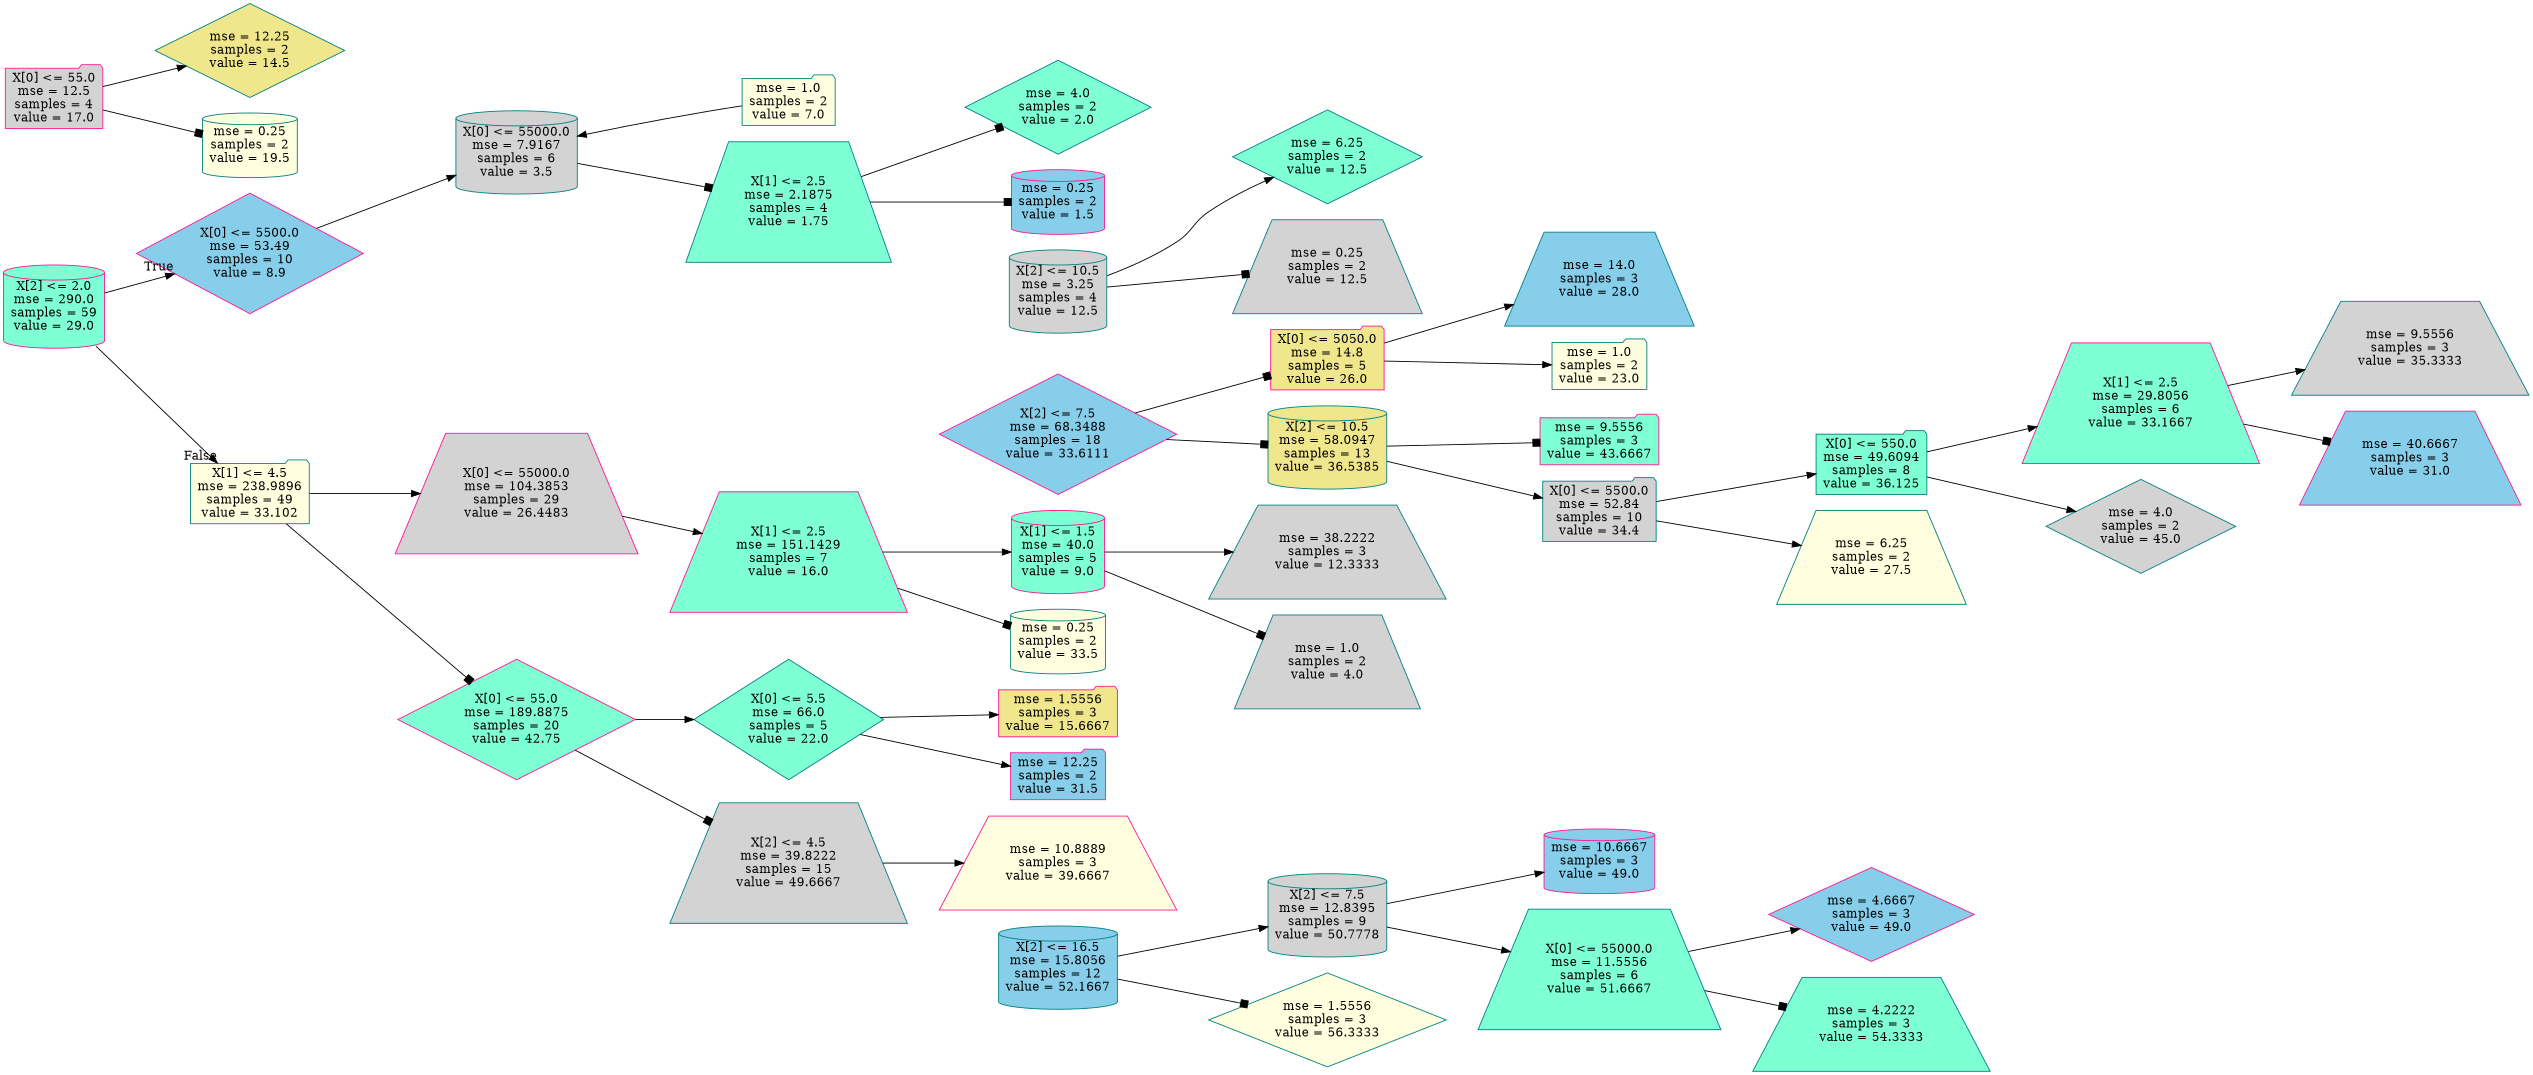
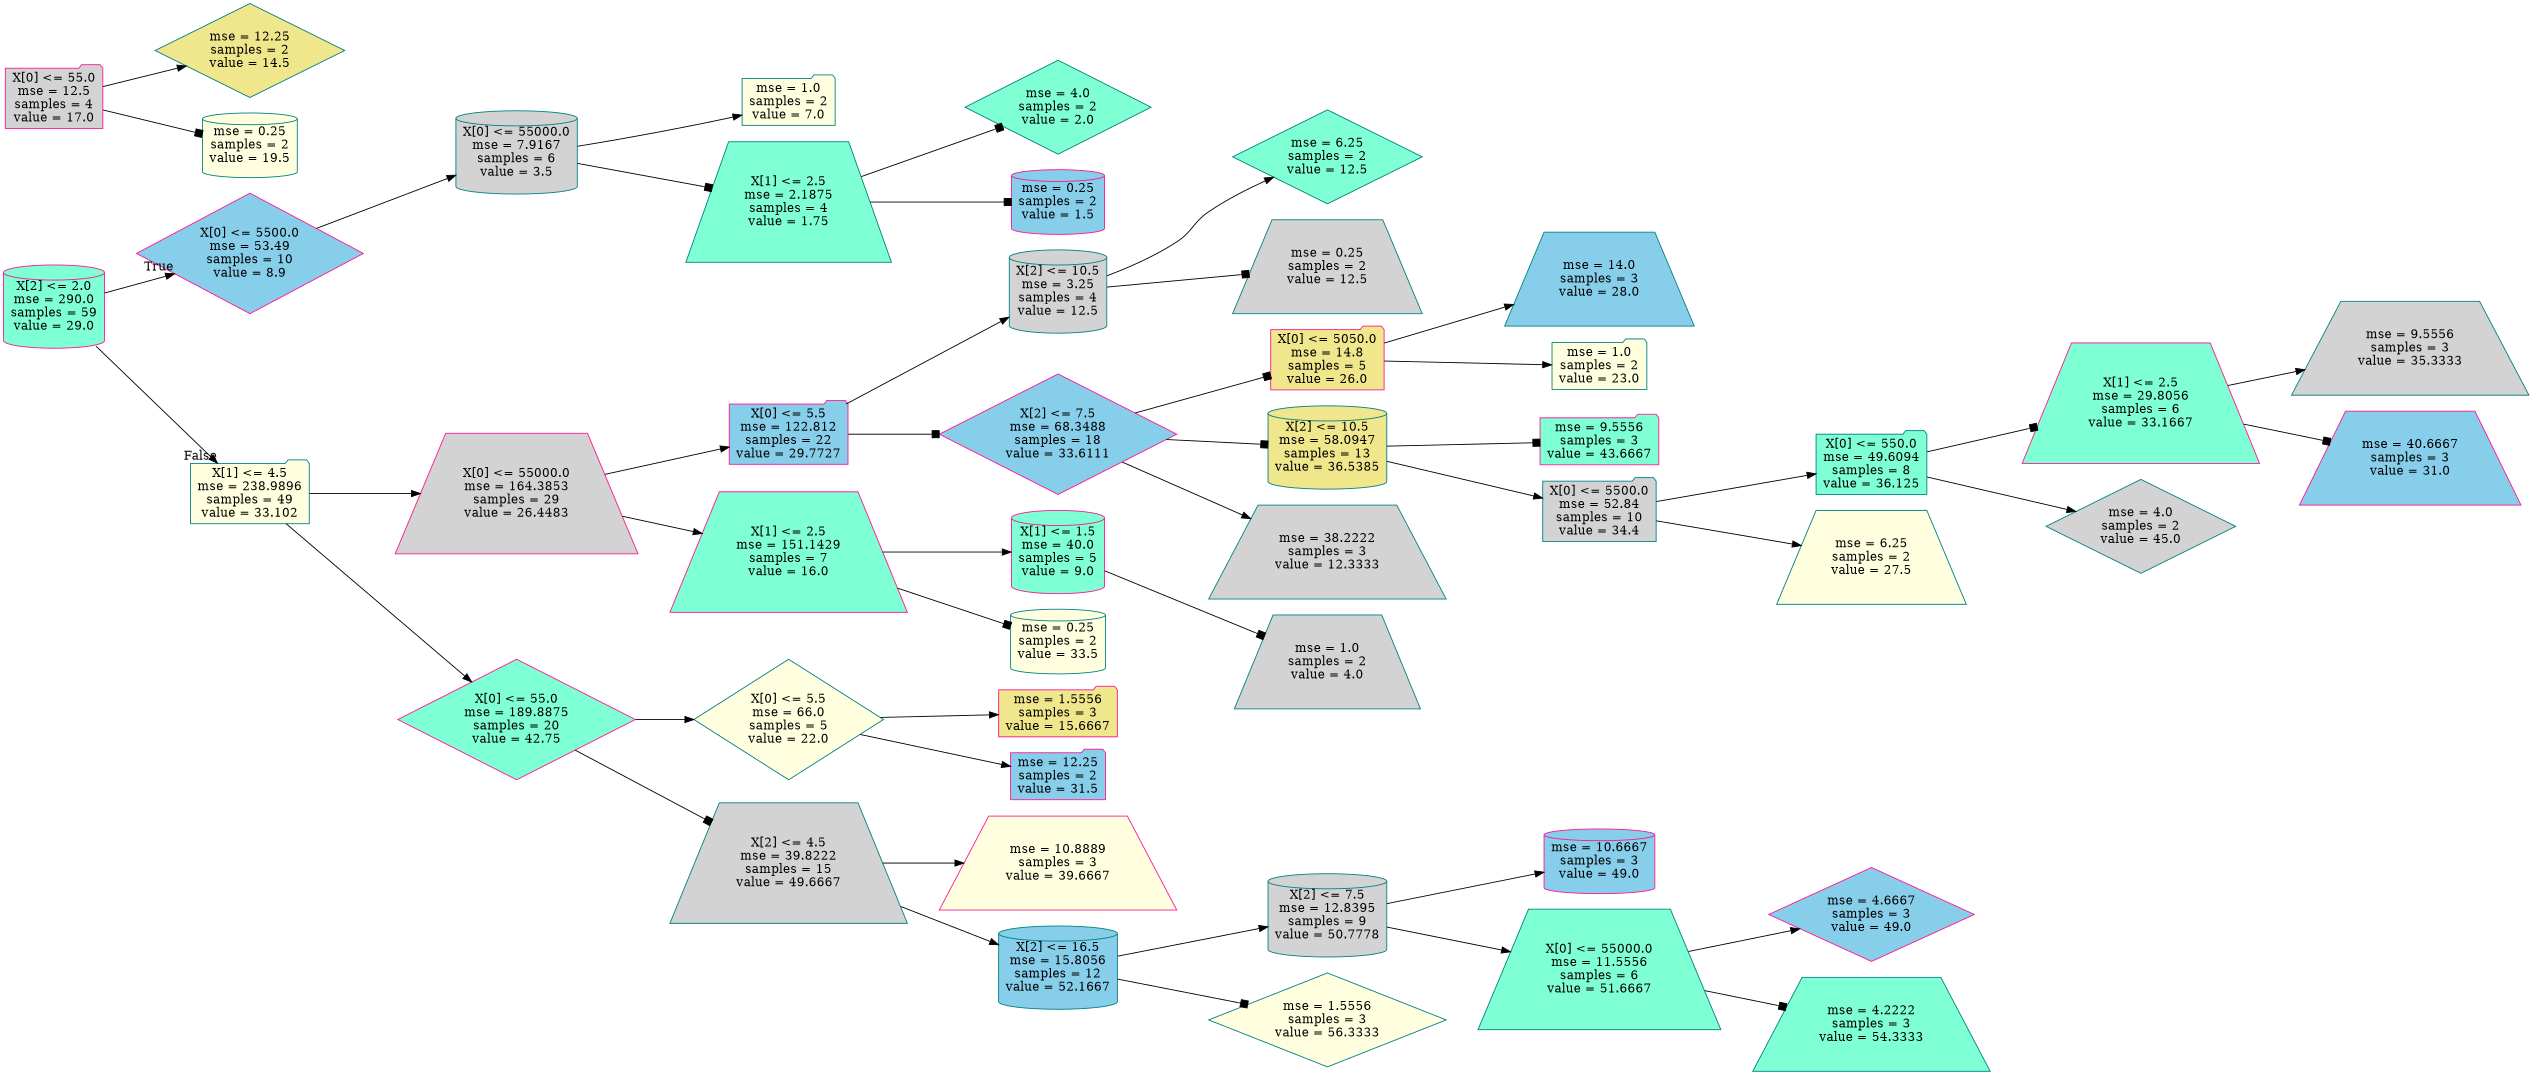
edge "mse = 1.0 samples = 2 value = 7.0" -> "X[0] <= 55000.0 mse = 7.9167 samples = 6 value = 3.5": reversed
node "X[0] <= 5.5 mse = 122.812 samples = 22 value = 29.7727": added
edge "X[0] <= 550.0 mse = 49.6094 samples = 8 value = 36.125" -> "X[1] <= 2.5 mse = 29.8056 samples = 6 value = 33.1667": arrowhead normal -> box
node "X[0] <= 55000.0 mse = 104.3853 samples = 29 value = 26.4483": label "X[0] <= 55000.0 mse = 104.3853 samples = 29 value = 26.4483" -> "X[0] <= 55000.0 mse = 164.3853 samples = 29 value = 26.4483"
edge "X[1] <= 1.5 mse = 40.0 samples = 5 value = 9.0" -> "mse = 38.2222 samples = 3 value = 12.3333": now "X[2] <= 7.5 mse = 68.3488 samples = 18 value = 33.6111" -> "mse = 38.2222 samples = 3 value = 12.3333"
edge "X[1] <= 4.5 mse = 238.9896 samples = 49 value = 33.102" -> "X[0] <= 55.0 mse = 189.8875 samples = 20 value = 42.75": arrowhead box -> normal
node "X[0] <= 5.5 mse = 66.0 samples = 5 value = 22.0": fillcolor aquamarine -> lightyellow
edge "X[2] <= 4.5 mse = 39.8222 samples = 15 value = 49.6667" -> "X[2] <= 16.5 mse = 15.8056 samples = 12 value = 52.1667": added
